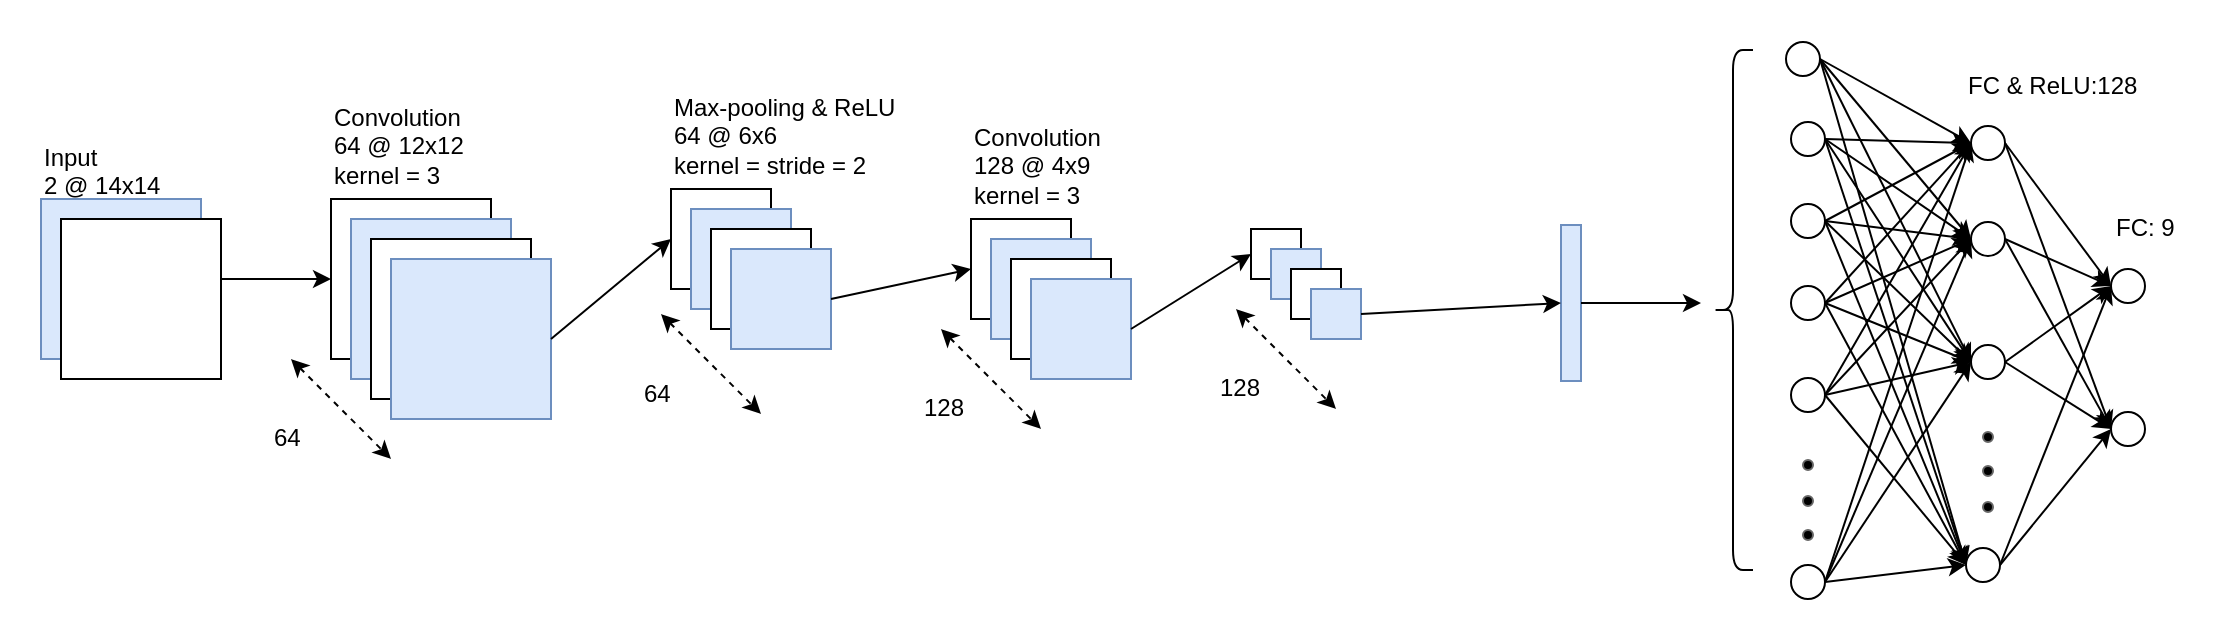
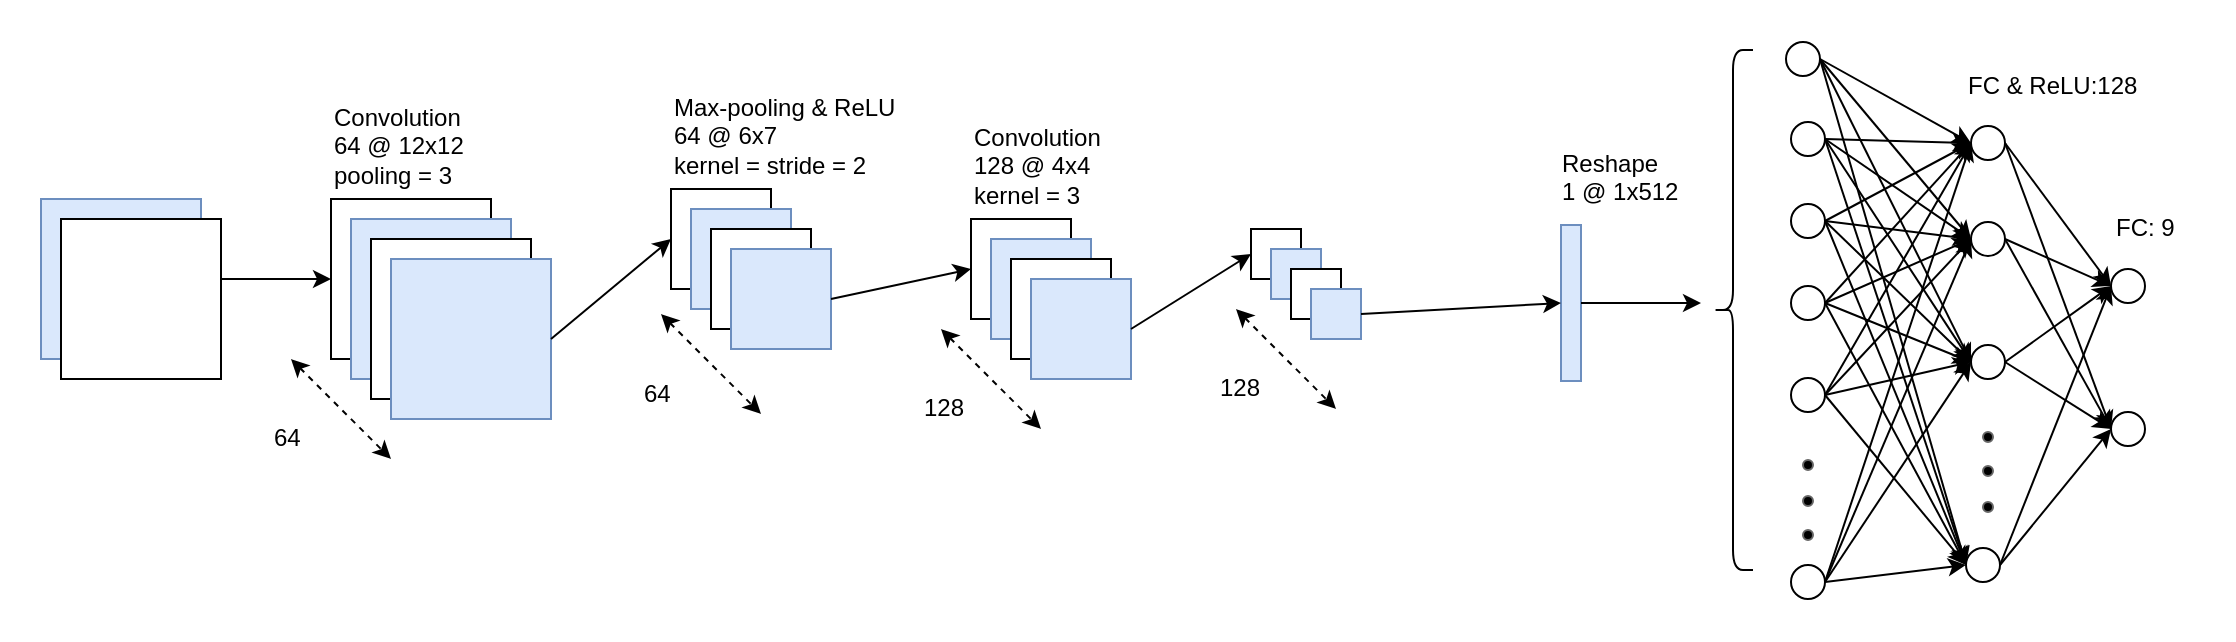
node "Max-pooling & ReLU 64 @ 6x6 kernel = stride = 2": label "Max-pooling & ReLU 64 @ 6x6 kernel = stride = 2" -> "Max-pooling & ReLU 64 @ 6x7 kernel = stride = 2"
node "Convolution 64 @ 12x12 kernel = 3": label "Convolution 64 @ 12x12 kernel = 3" -> "Convolution 64 @ 12x12 pooling = 3"
node "Convolution 128 @ 4x9 kernel = 3": label "Convolution 128 @ 4x9 kernel = 3" -> "Convolution 128 @ 4x4 kernel = 3"
node "Input 2 @ 14x14": removed
node "Reshape 1 @ 1x512": added
